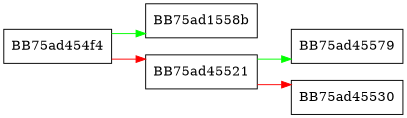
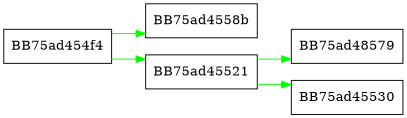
node "BB75ad1558b": label "BB75ad1558b" -> "BB75ad4558b"
node "BB75ad45579": label "BB75ad45579" -> "BB75ad48579"
edge "BB75ad454f4" -> "BB75ad45521": color red -> green
edge "BB75ad45521" -> "BB75ad45530": color red -> green
